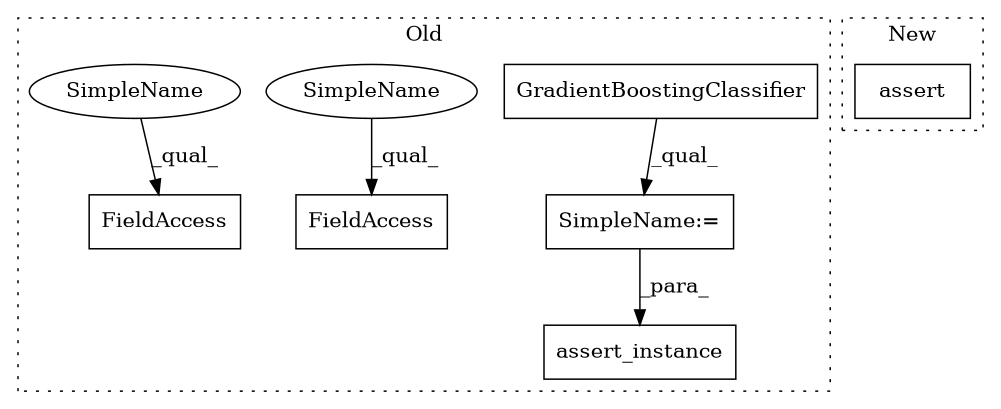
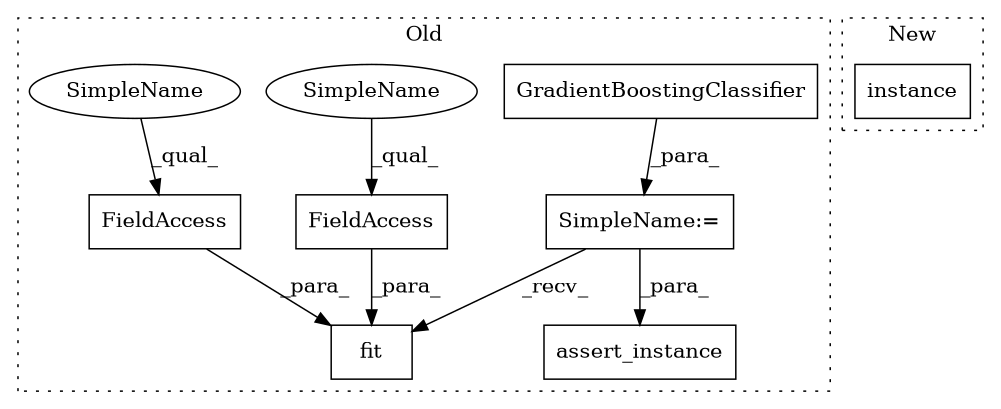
node "assert": label "assert" -> "instance"
edge "GradientBoostingClassifier" -> "SimpleName:=": label "_qual_" -> "_para_"
node "fit": added
